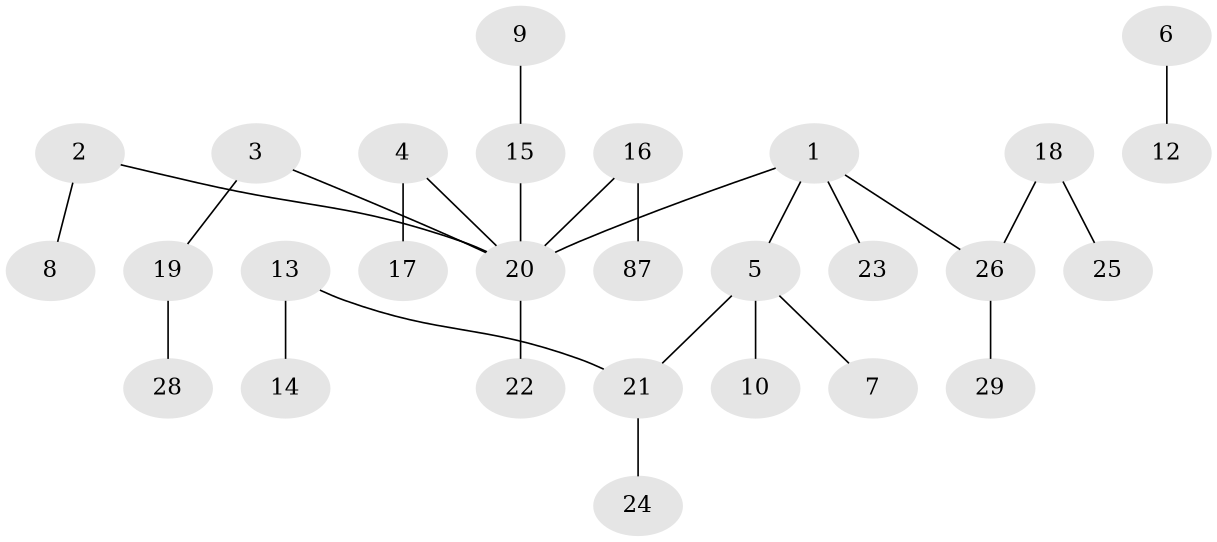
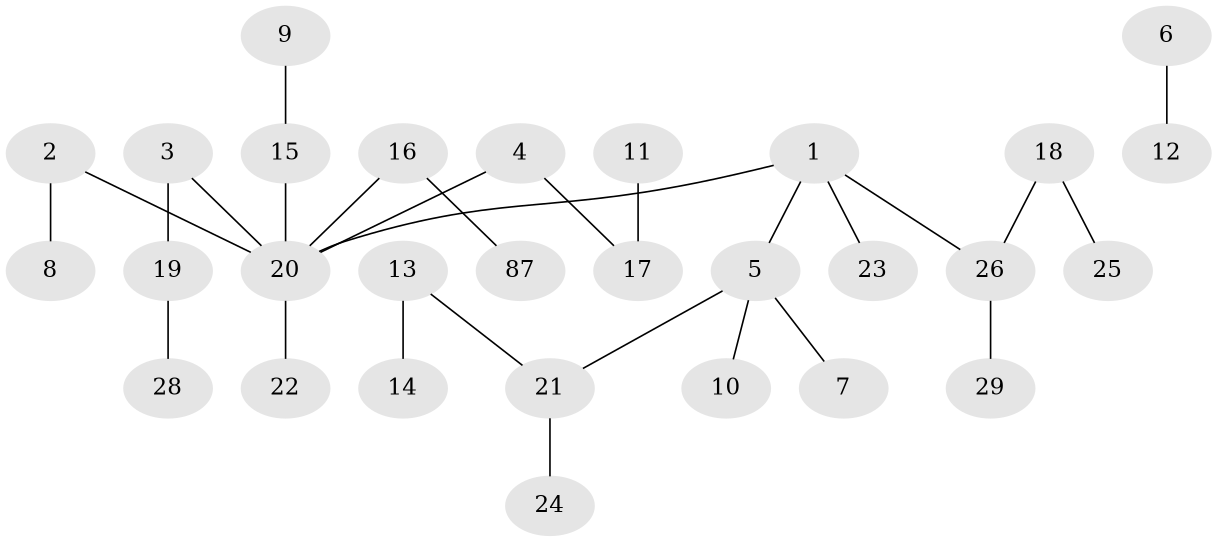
node "11": added
